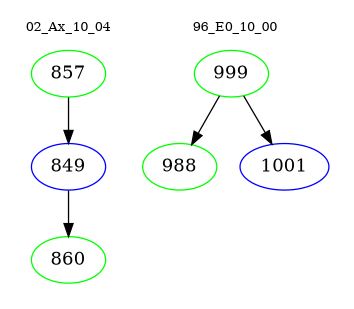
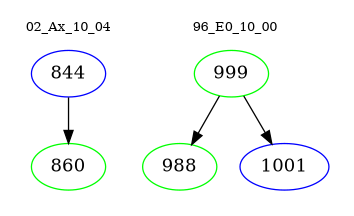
node "857": removed
node "849": label "849" -> "844"
